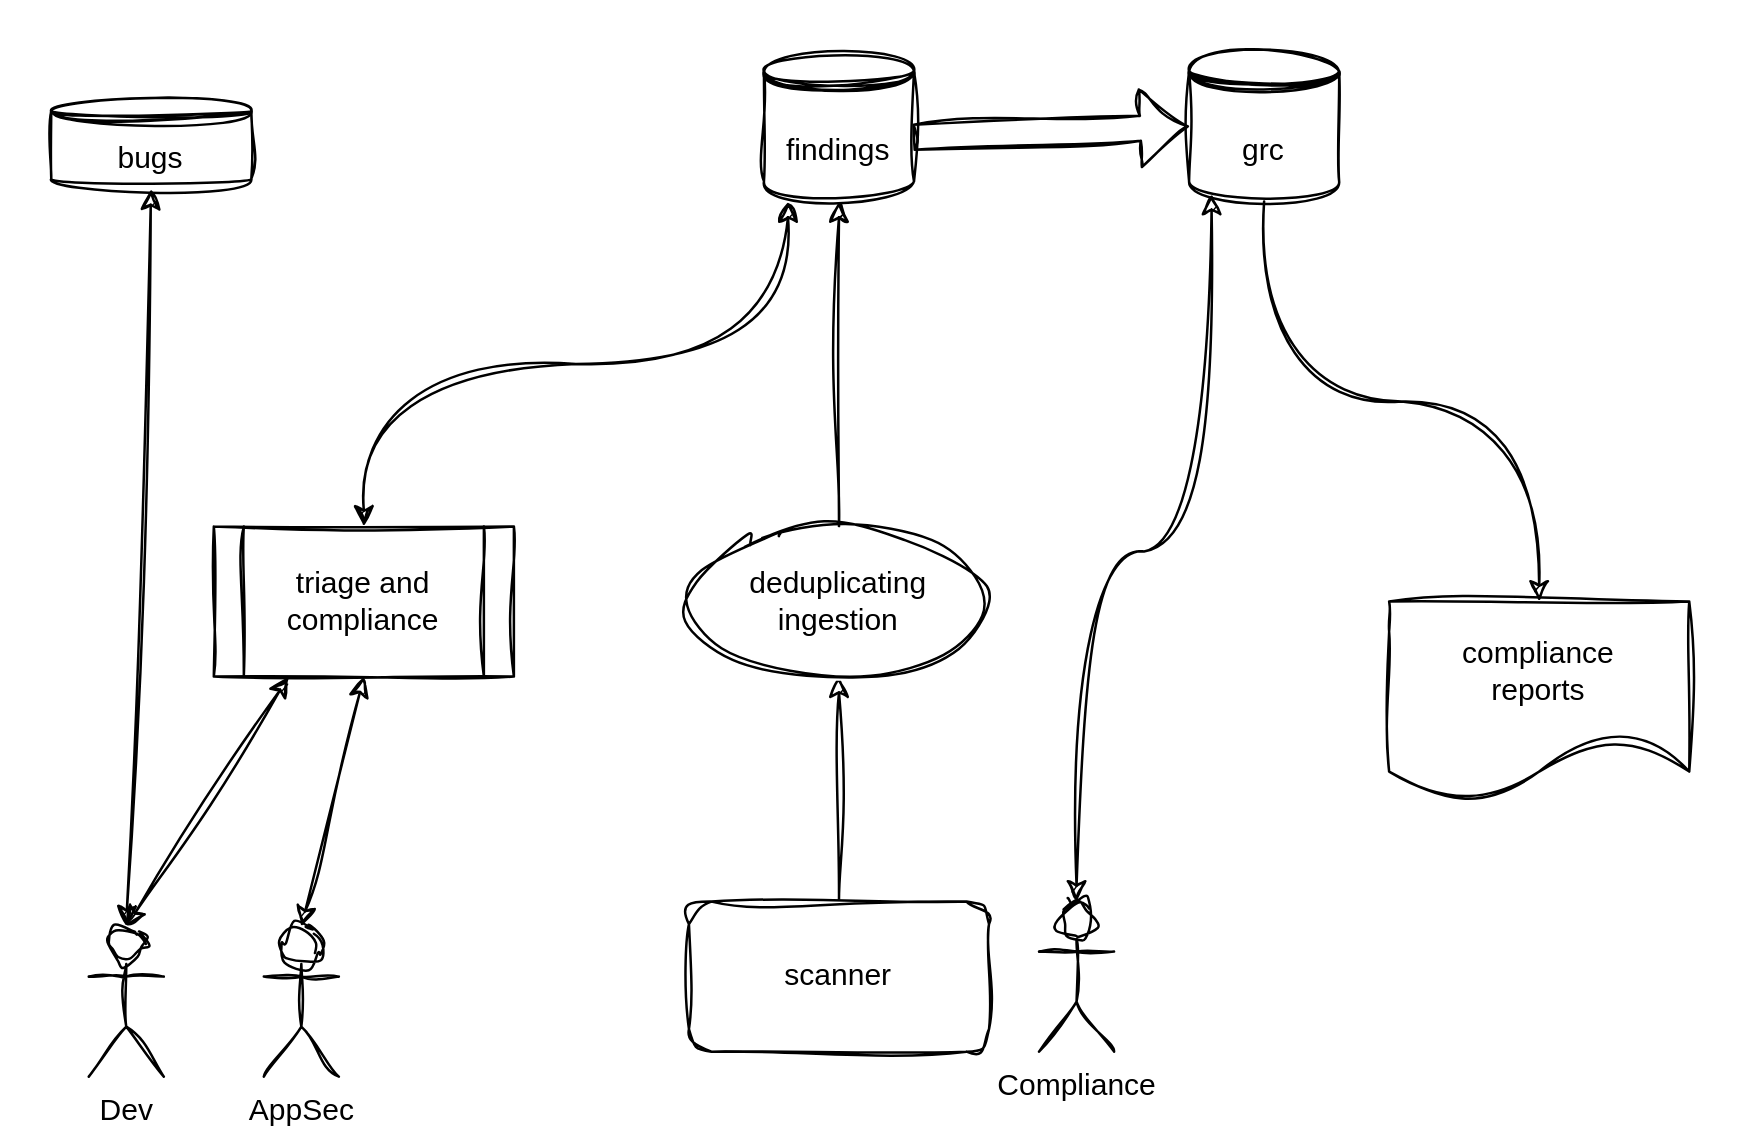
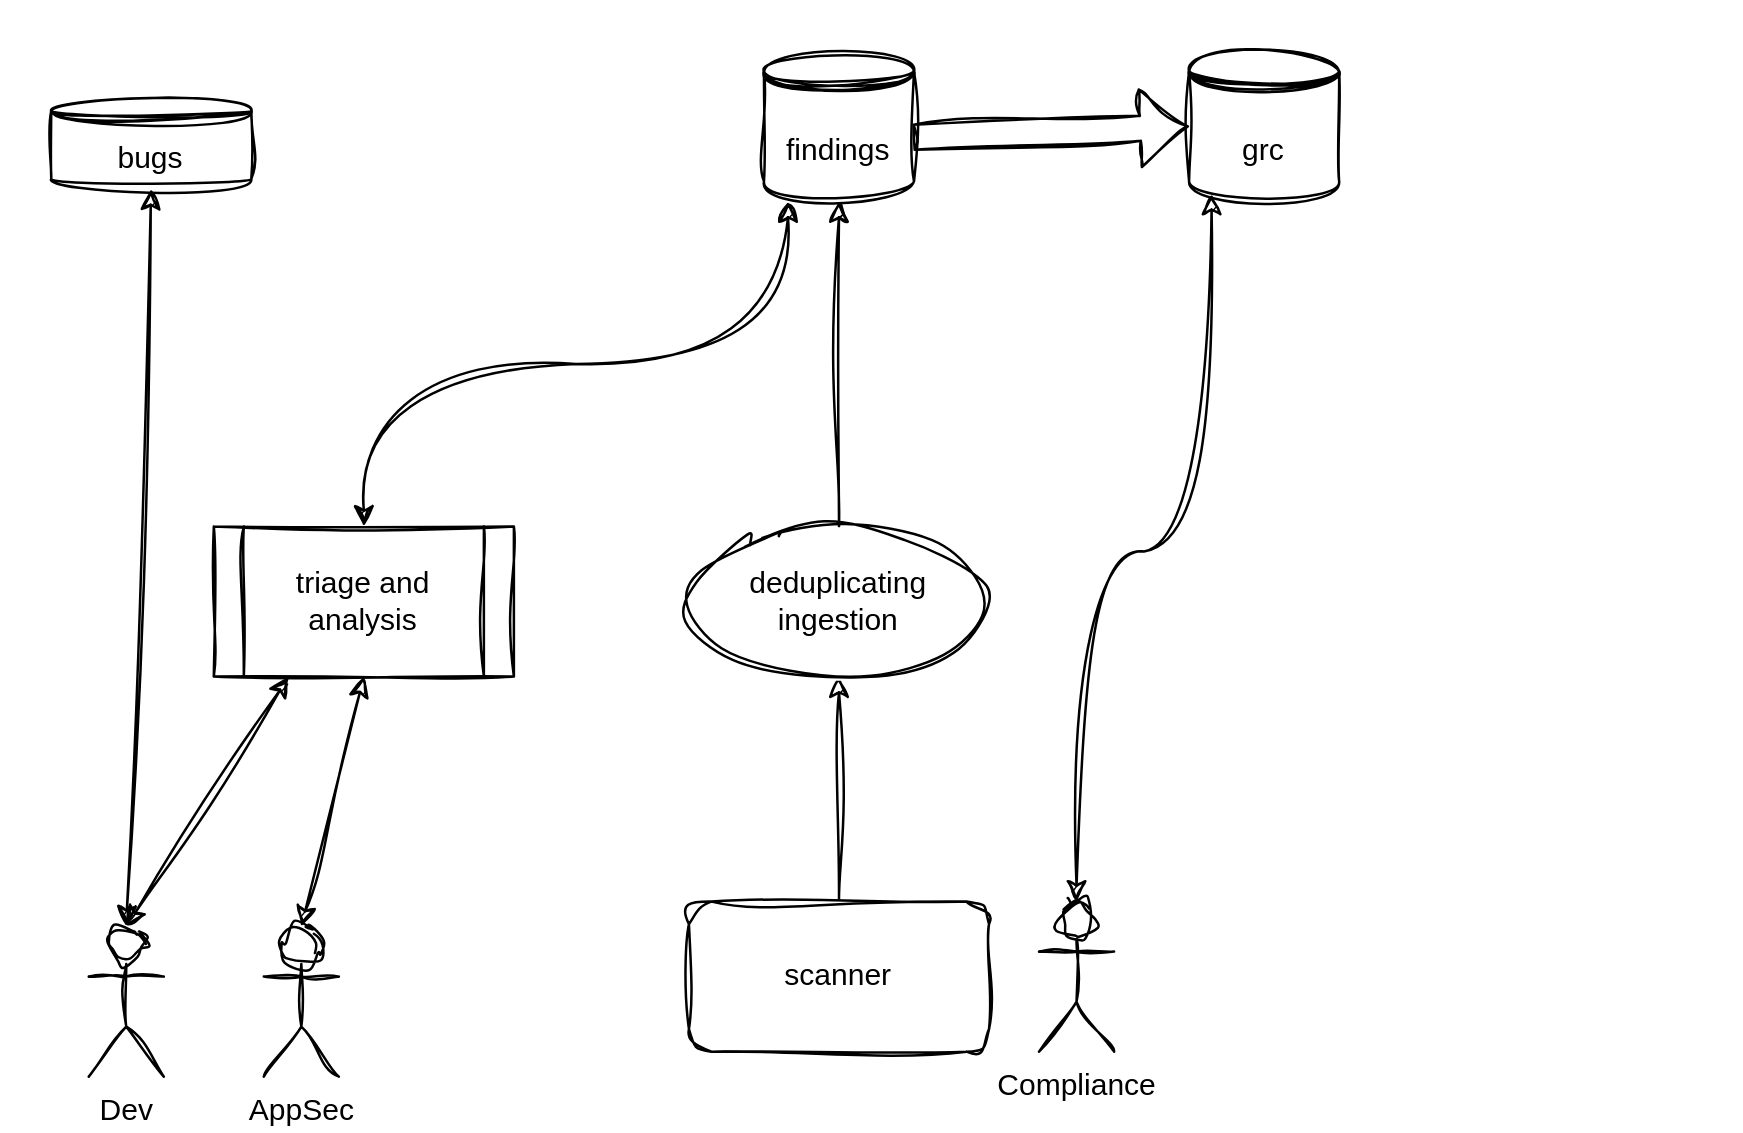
edge "grc" -> "compliance reports": removed
node "triage and compliance": label "triage and compliance" -> "triage and analysis"
node "compliance reports": removed
